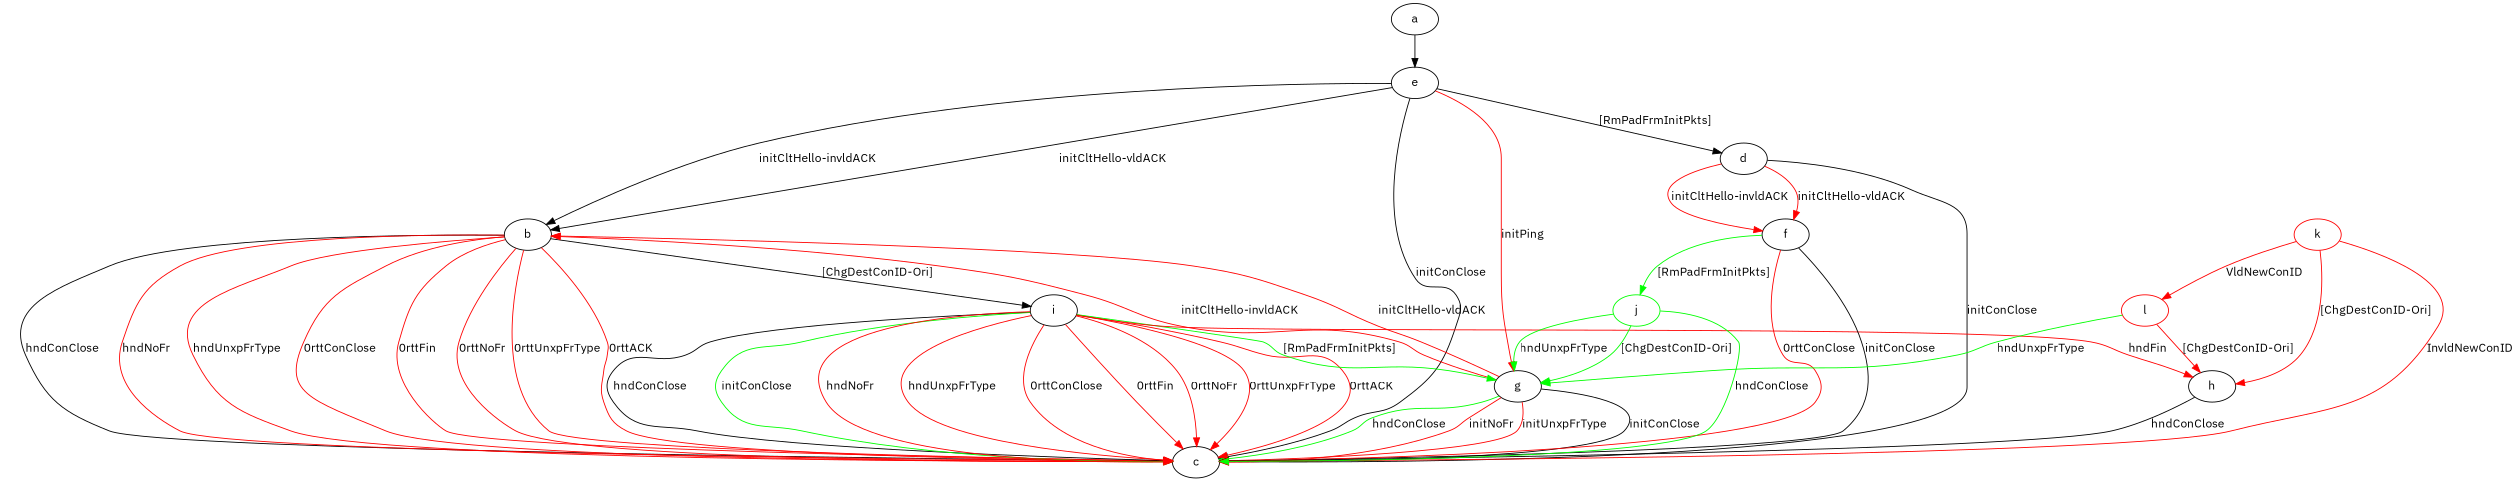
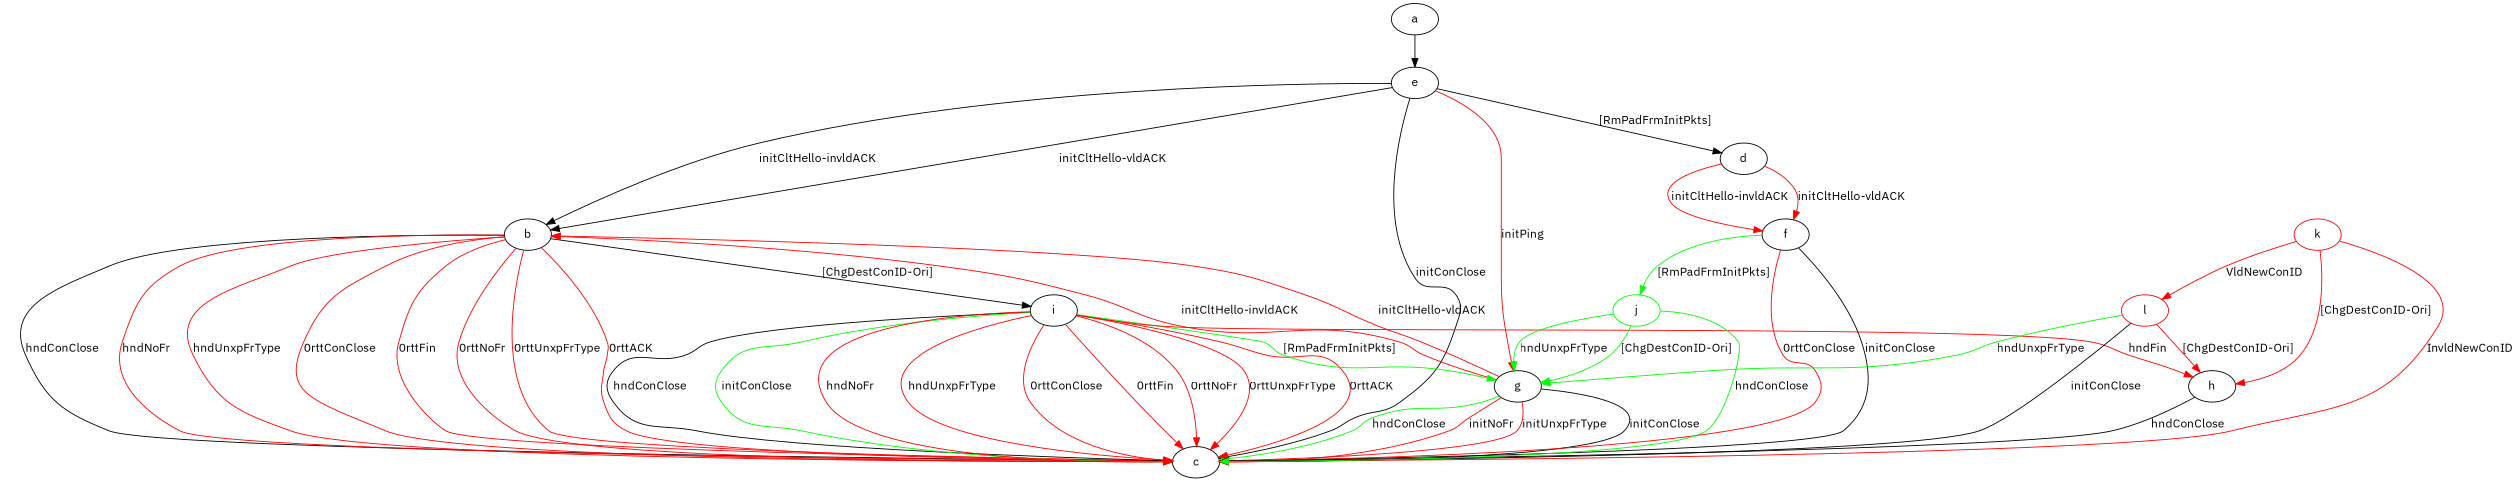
edge "d" -> "c": now "l" -> "c"
